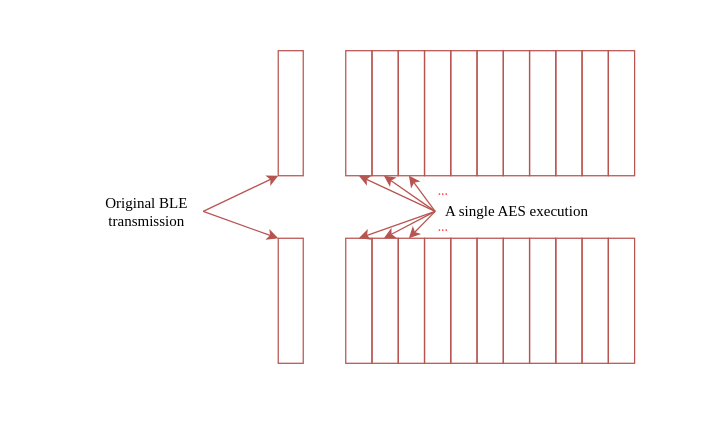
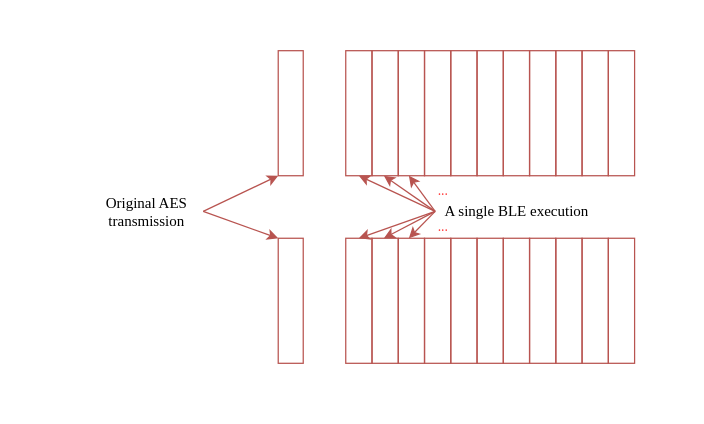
node "Original BLE transmission": label "Original BLE transmission" -> "Original AES transmission"
node "A single AES execution": label "A single AES execution" -> "A single BLE execution"
